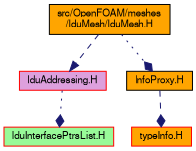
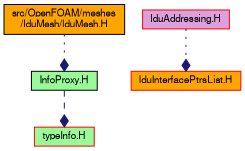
edge "src/OpenFOAM/meshes /lduMesh/lduMesh.H" -> "lduAddressing.H": removed
node "InfoProxy.H": fillcolor orange -> palegreen
node "lduInterfacePtrsList.H": fillcolor palegreen -> orange
node "typeInfo.H": fillcolor orange -> palegreen
